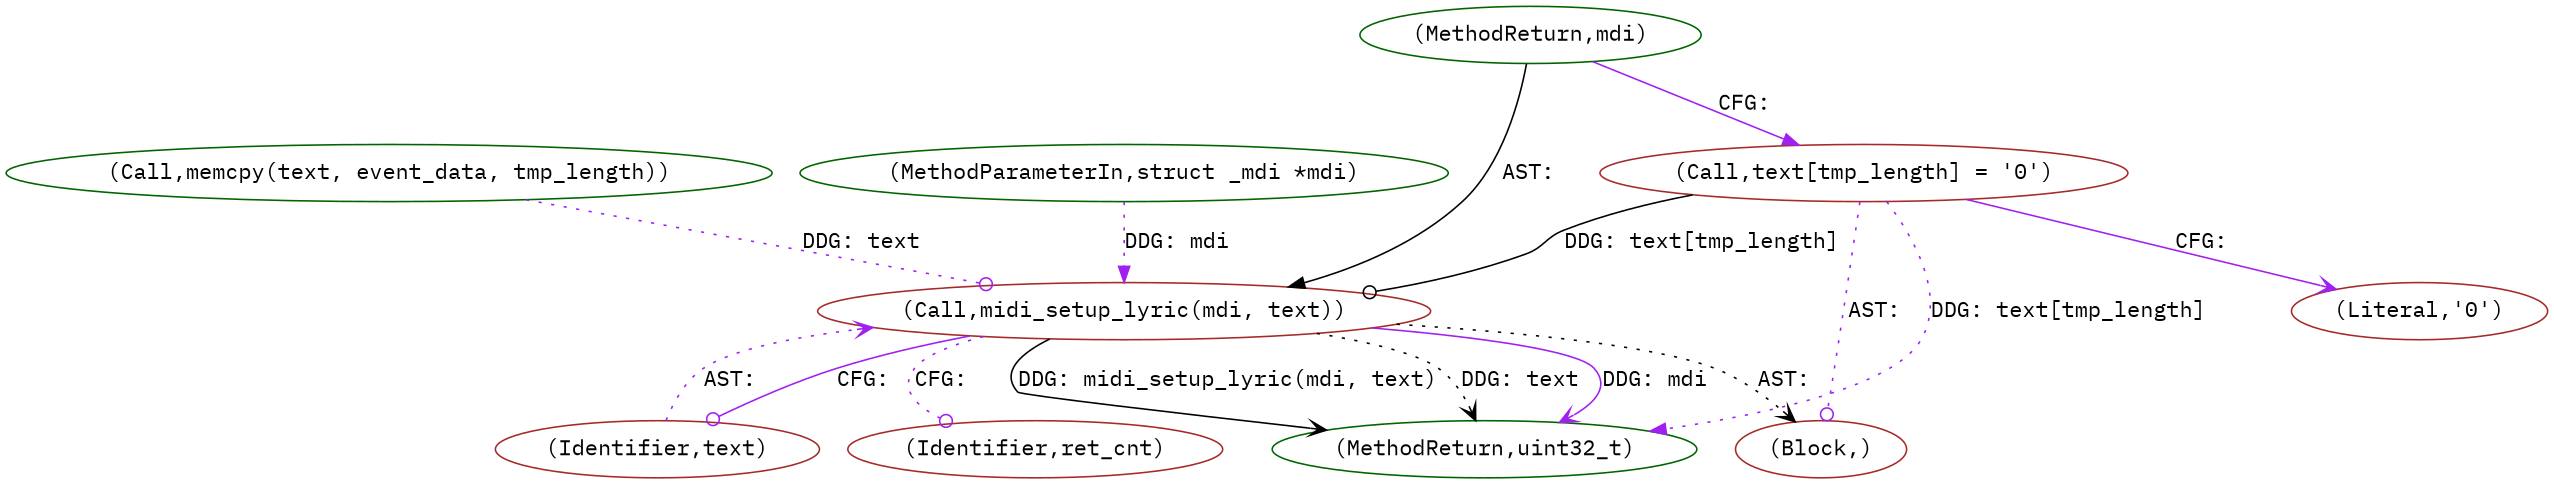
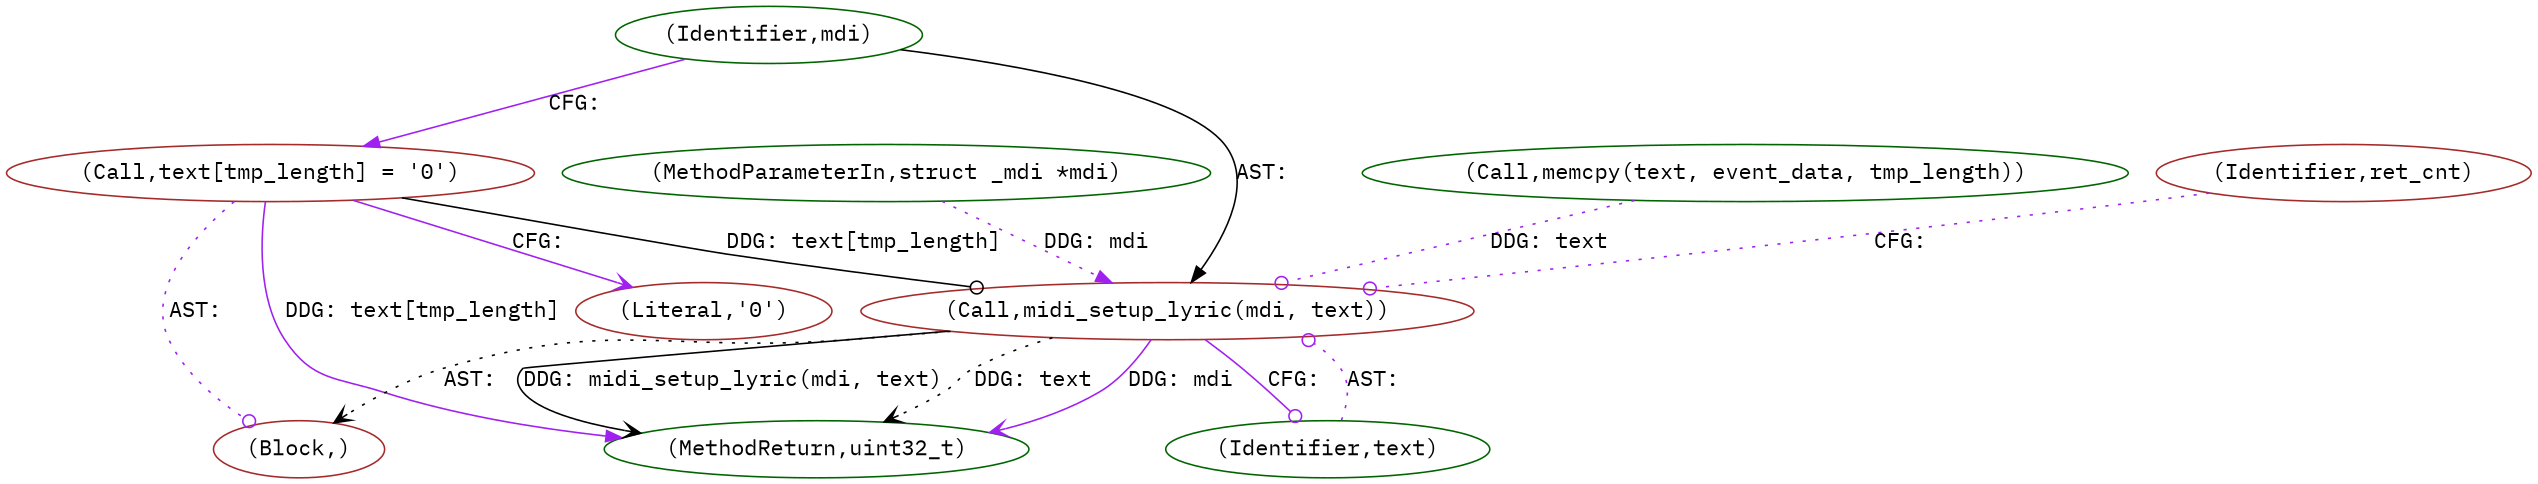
node "(MethodReturn,mdi)": label "(MethodReturn,mdi)" -> "(Identifier,mdi)"
edge "(Identifier,text)" -> "(Call,midi_setup_lyric(mdi, text))": arrowhead vee -> odot
edge "(Call,midi_setup_lyric(mdi, text))" -> "(Identifier,ret_cnt)": reversed
edge "(Call,text[tmp_length] = '0')" -> "(MethodReturn,uint32_t)": style dotted -> solid
node "(Identifier,text)": color brown -> darkgreen
